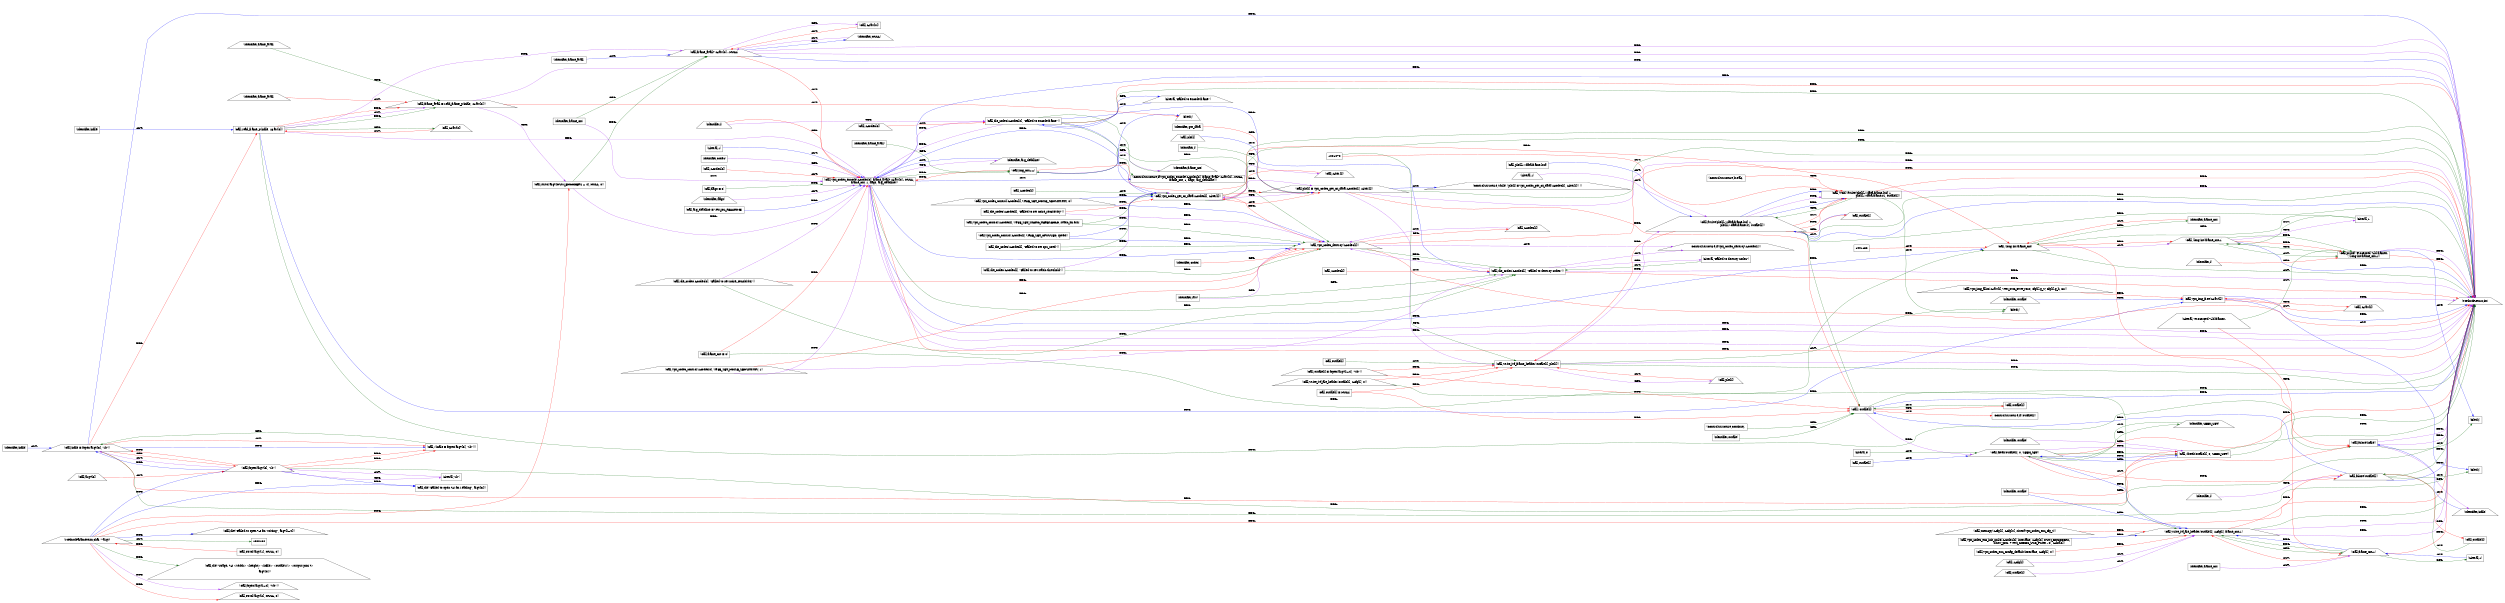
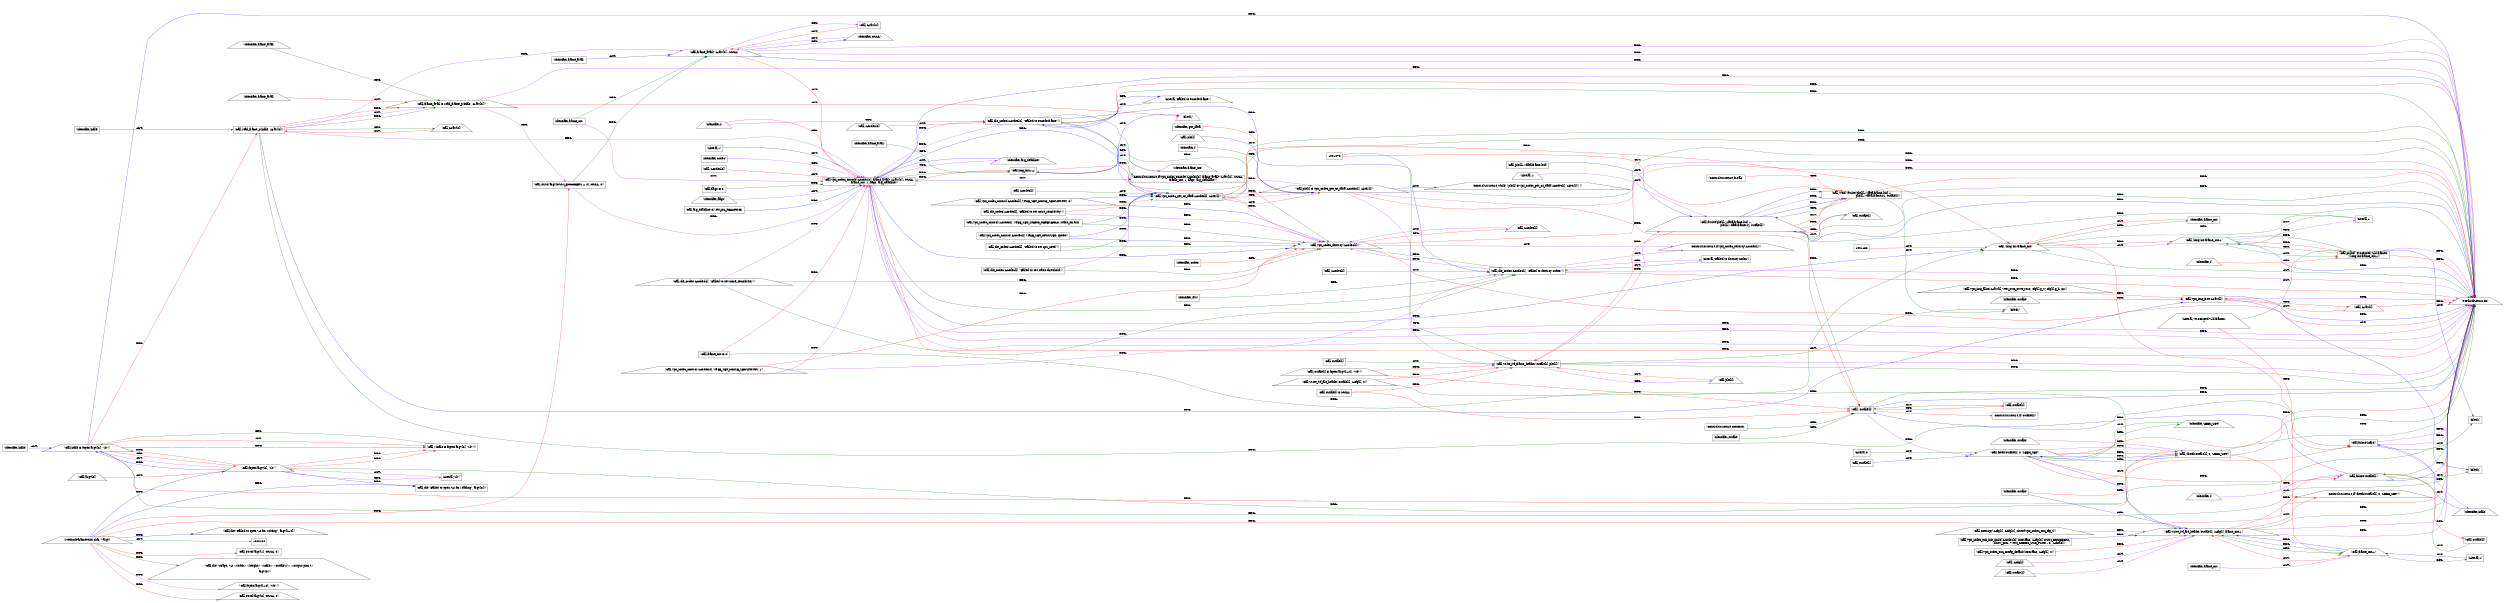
node "(Call,&iter[i])": removed
edge "(Identifier,raw)" -> "(Call,vpx_codec_destroy(&codec[i]))": removed, label "CFG:"
node "(ControlStructure,if(!fseek(outfile[i], 0, SEEK_SET)))": added
edge "(Call,frame_cnt-1)" -> "(MethodReturn,int)": now "(Call,&raw[i])" -> "(MethodReturn,int)"
edge "(Call,strtol(argv[1], NULL, 0))" -> "(MethodParameterIn,char **argv)": reversed
